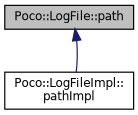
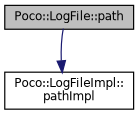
edge "Poco::LogFileImpl:: pathImpl" -> "Poco::LogFile::path": reversed
